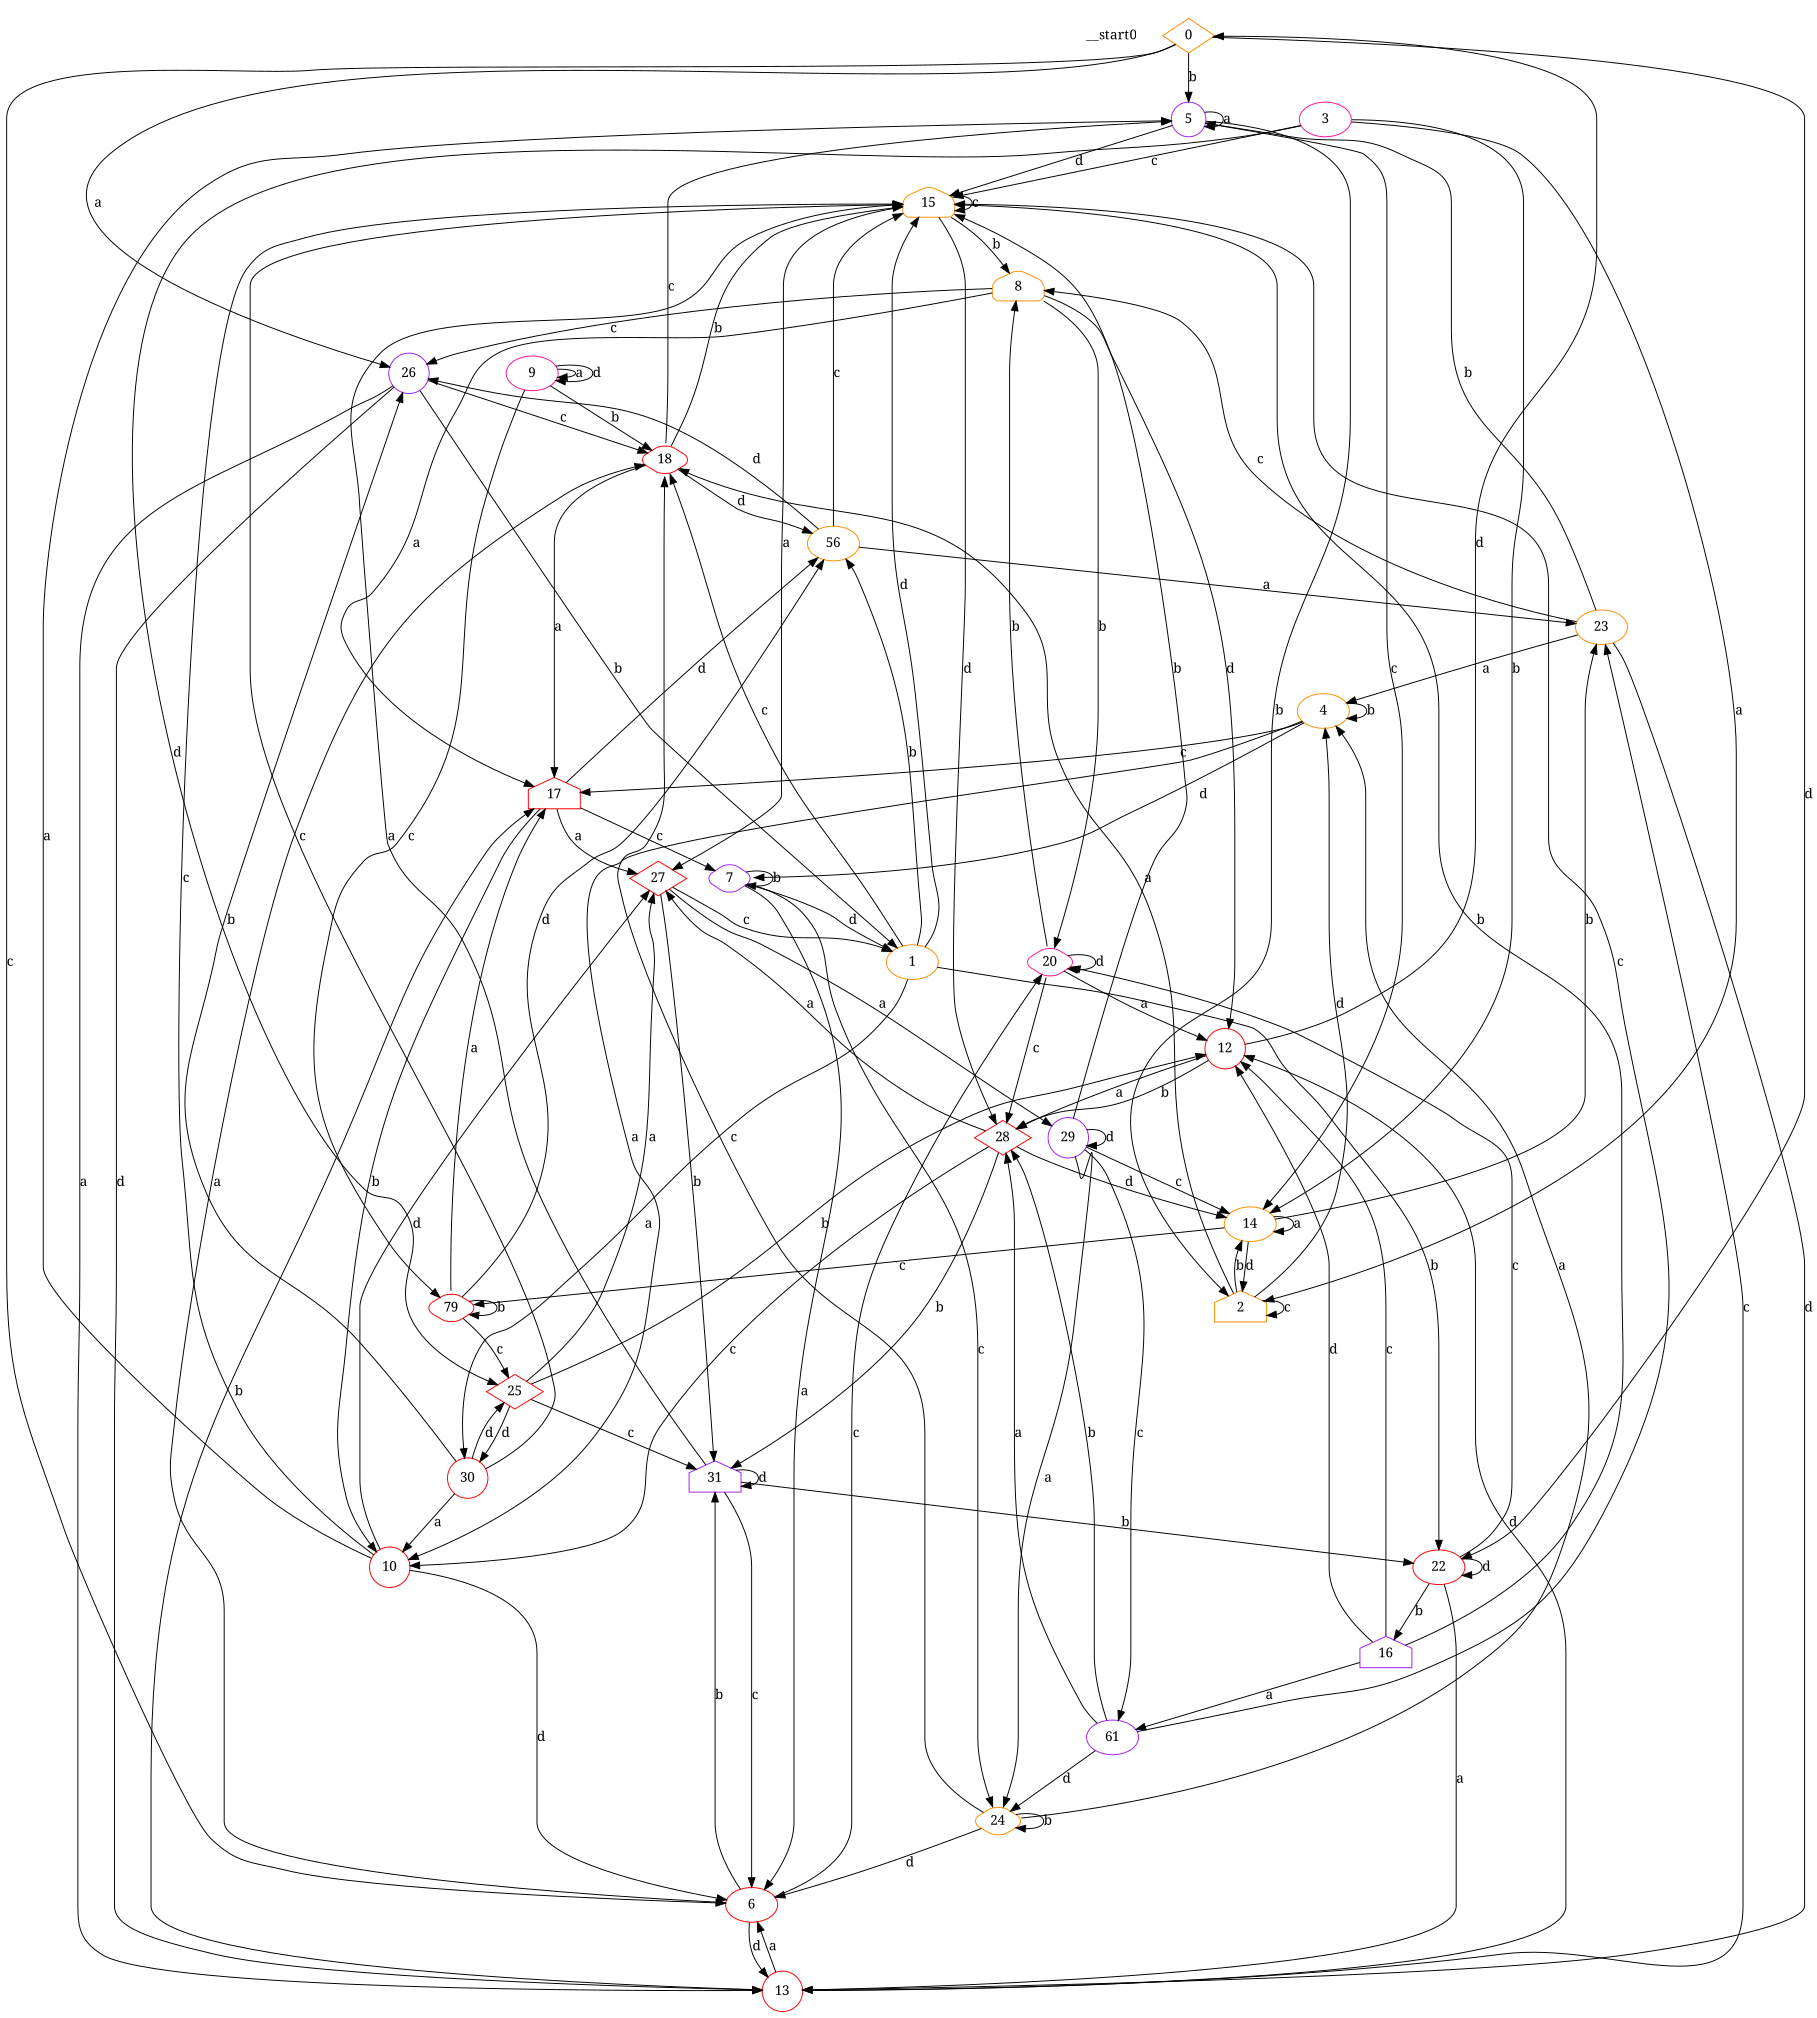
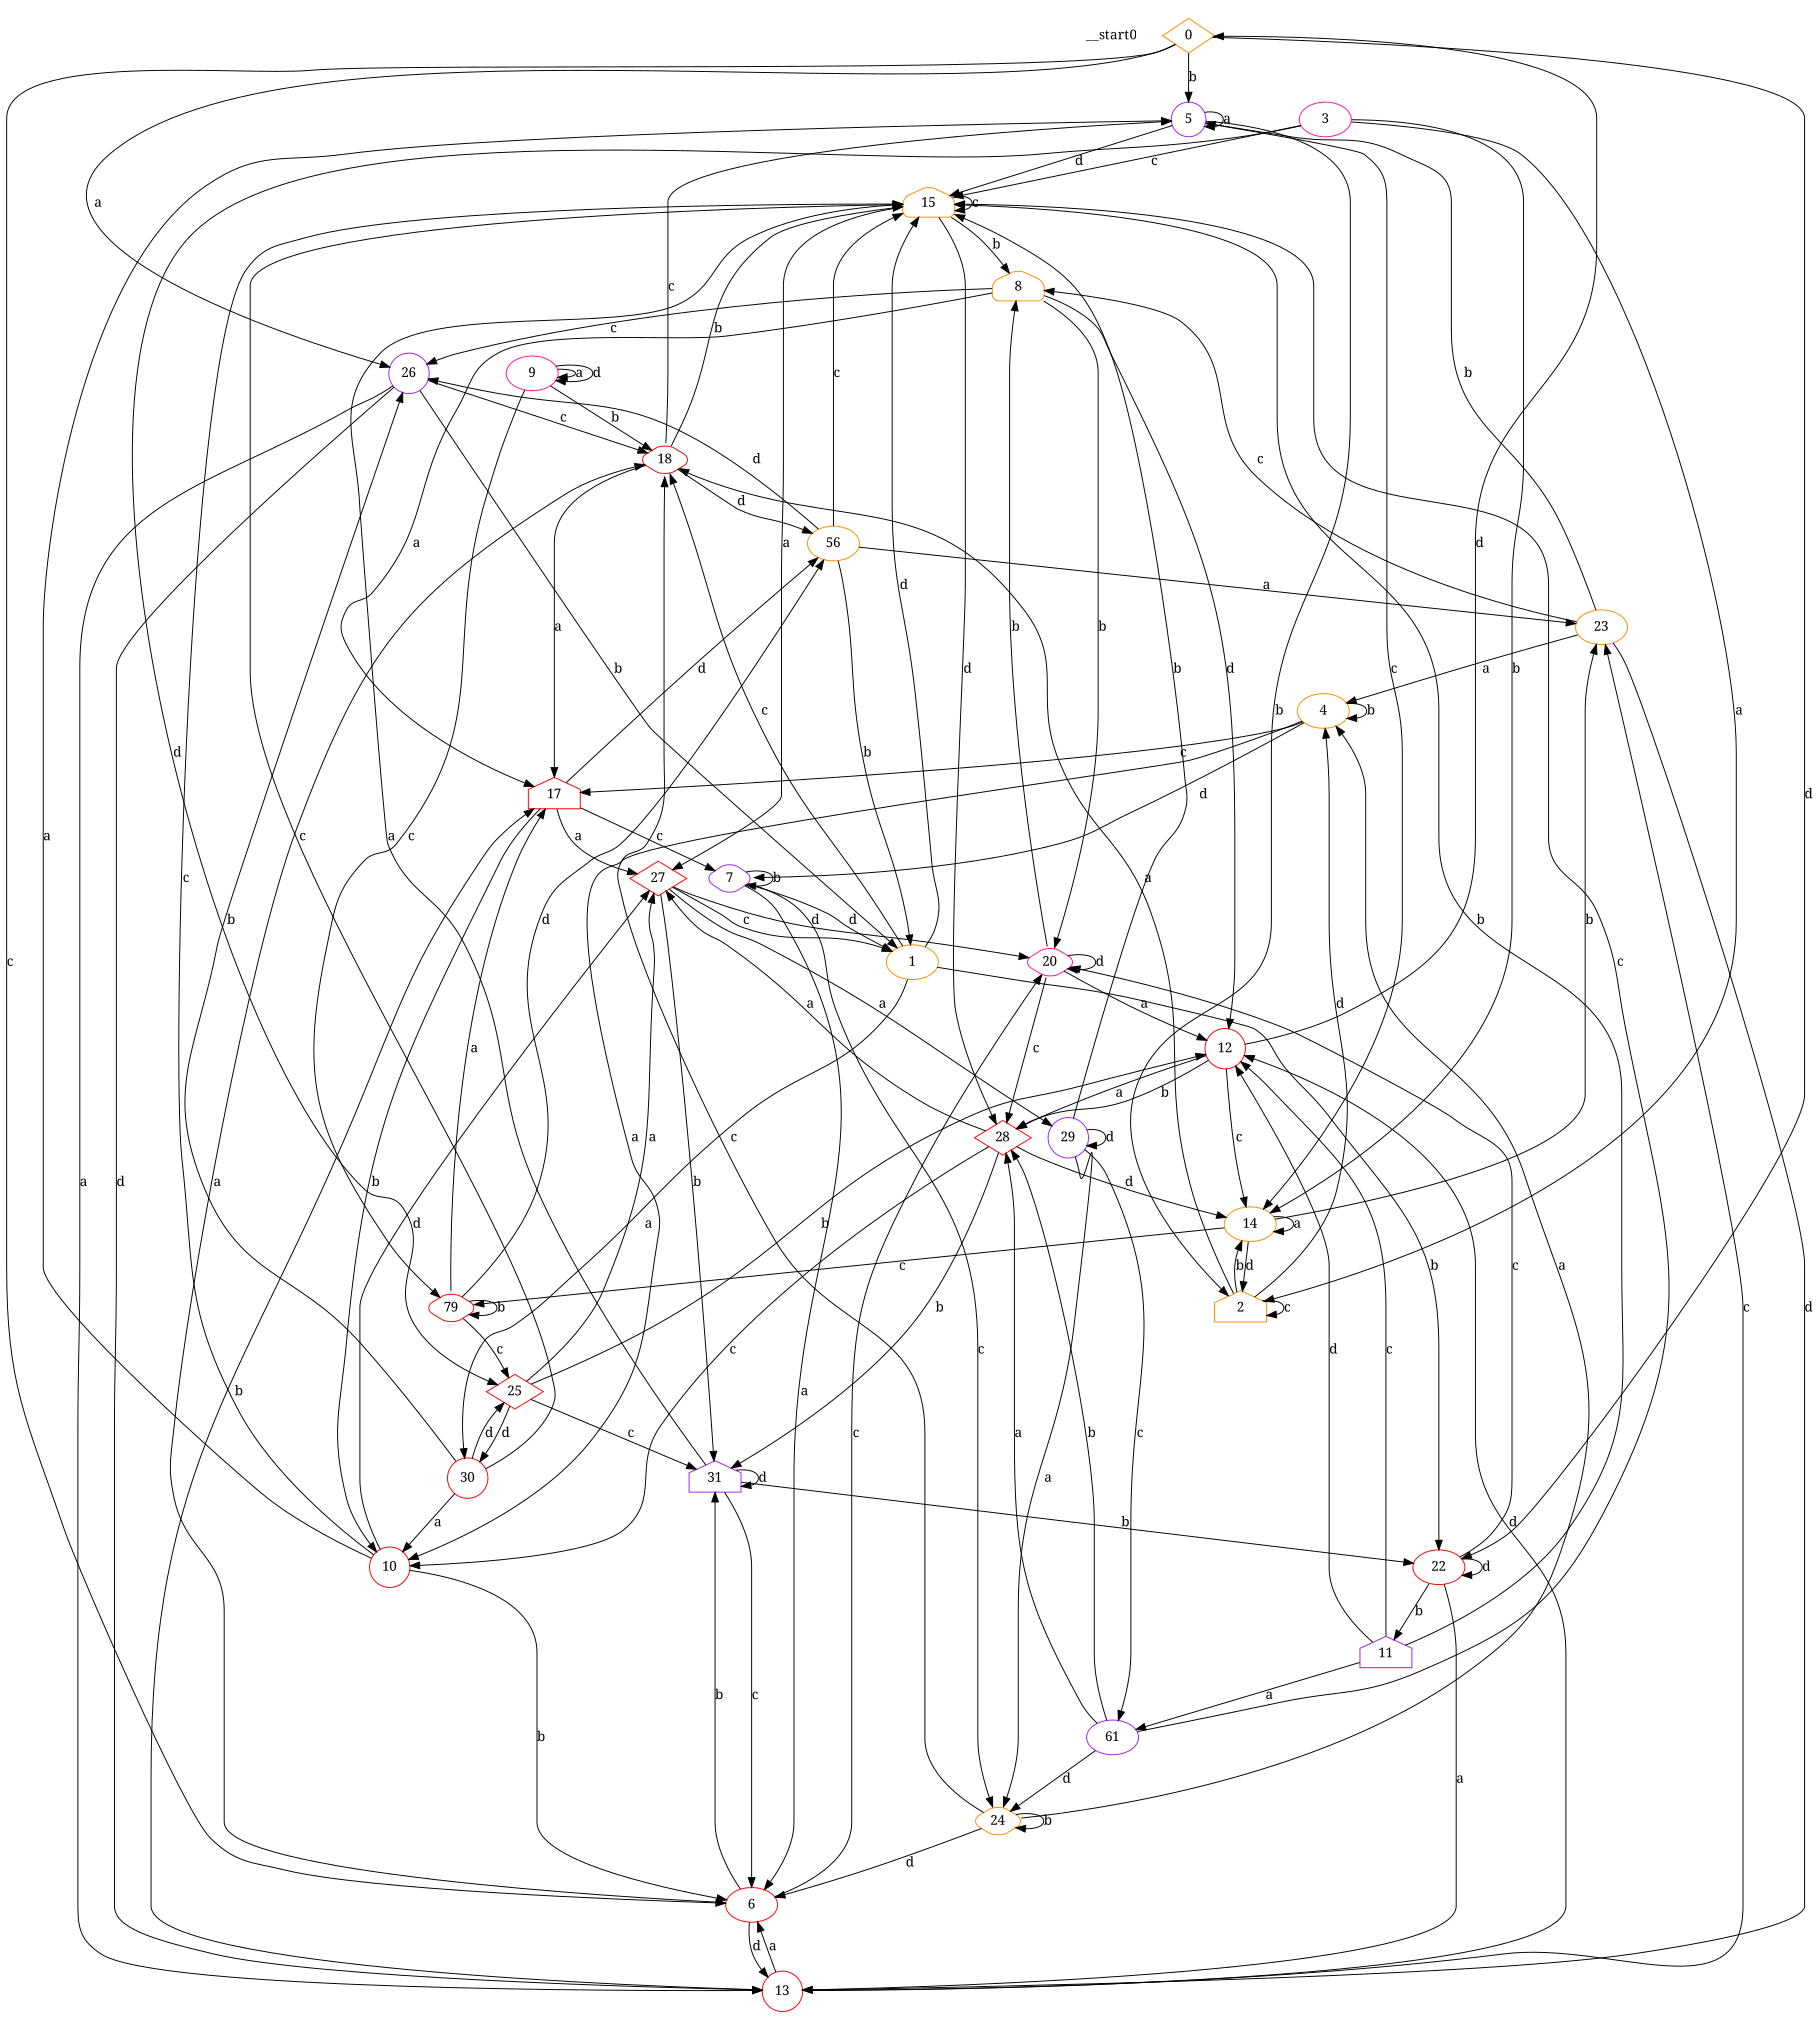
edge "1" -> "56": reversed
edge "27" -> "20": added, label "d"
edge "29" -> "14": now "12" -> "14"
node "16": label "16" -> "11"
edge "10" -> "6": label "d" -> "b"
